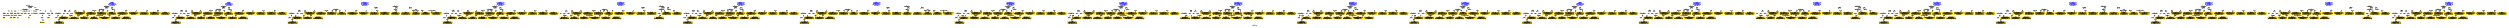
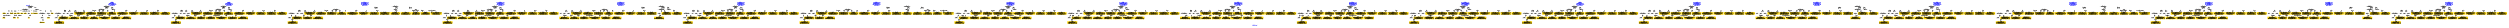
node "birthDate": removed
